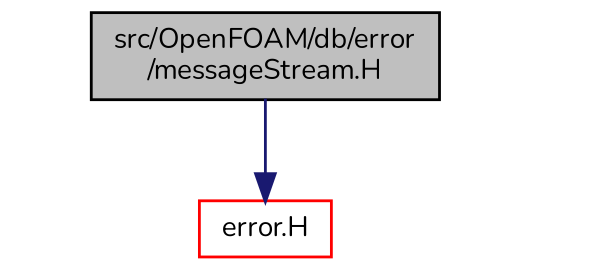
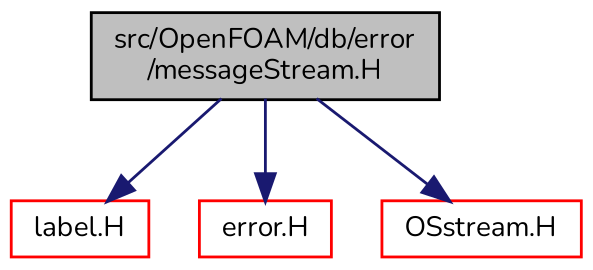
node "label.H": added
node "OSstream.H": added
